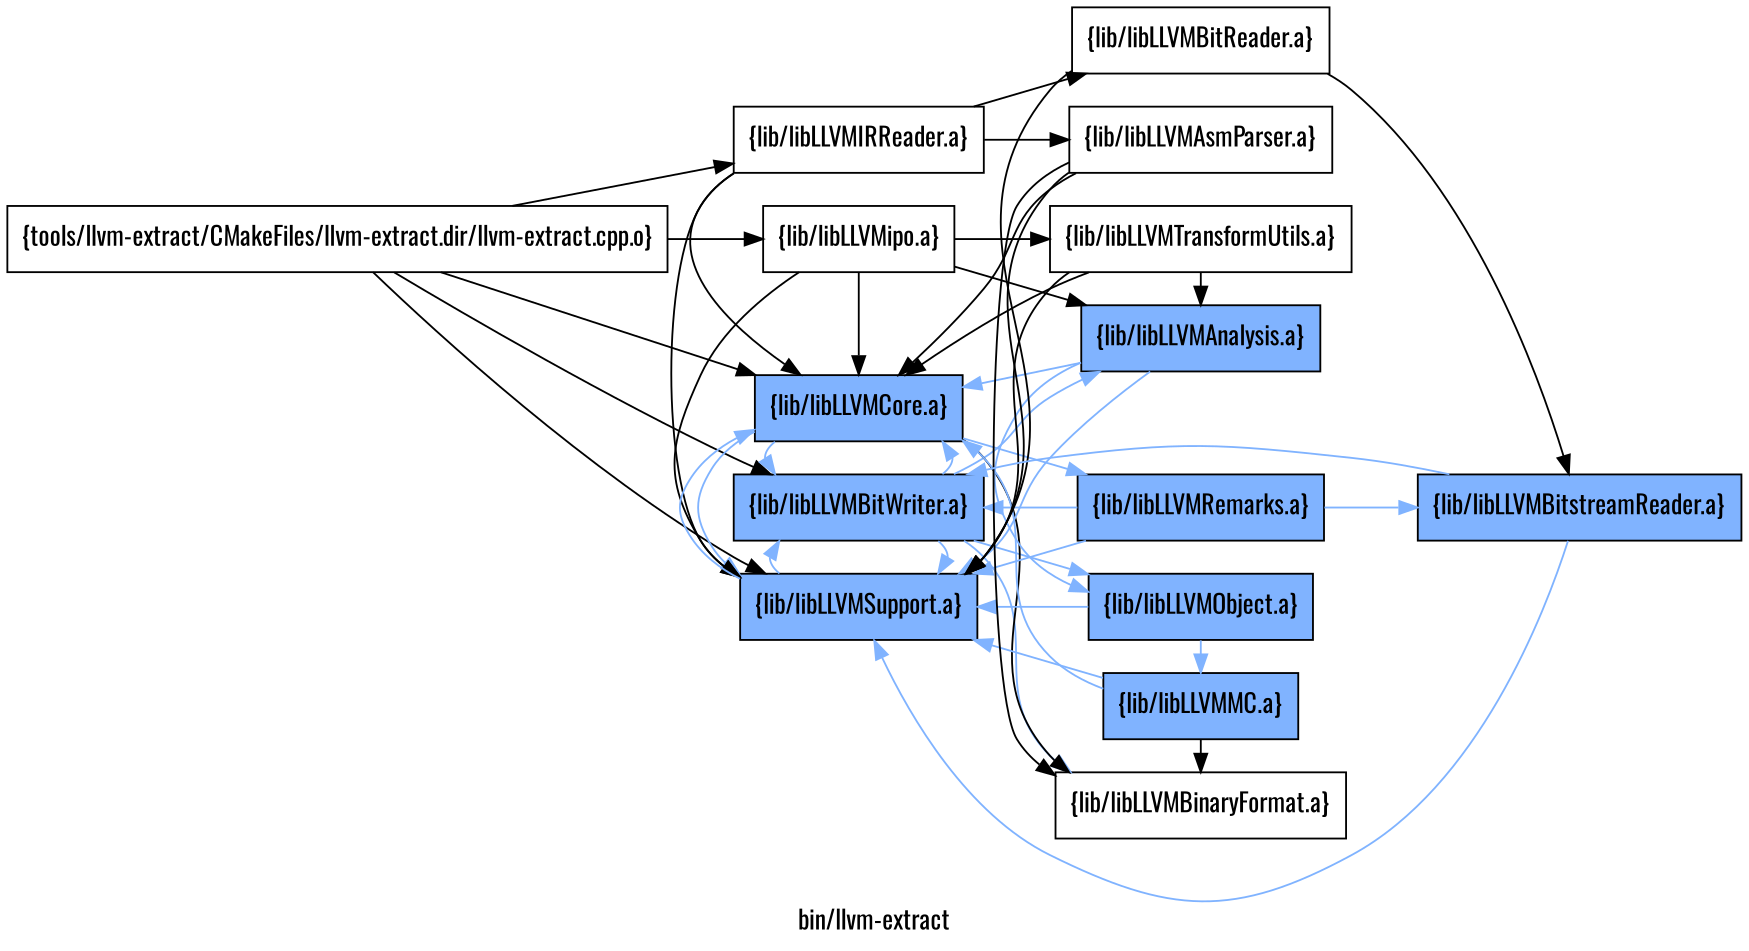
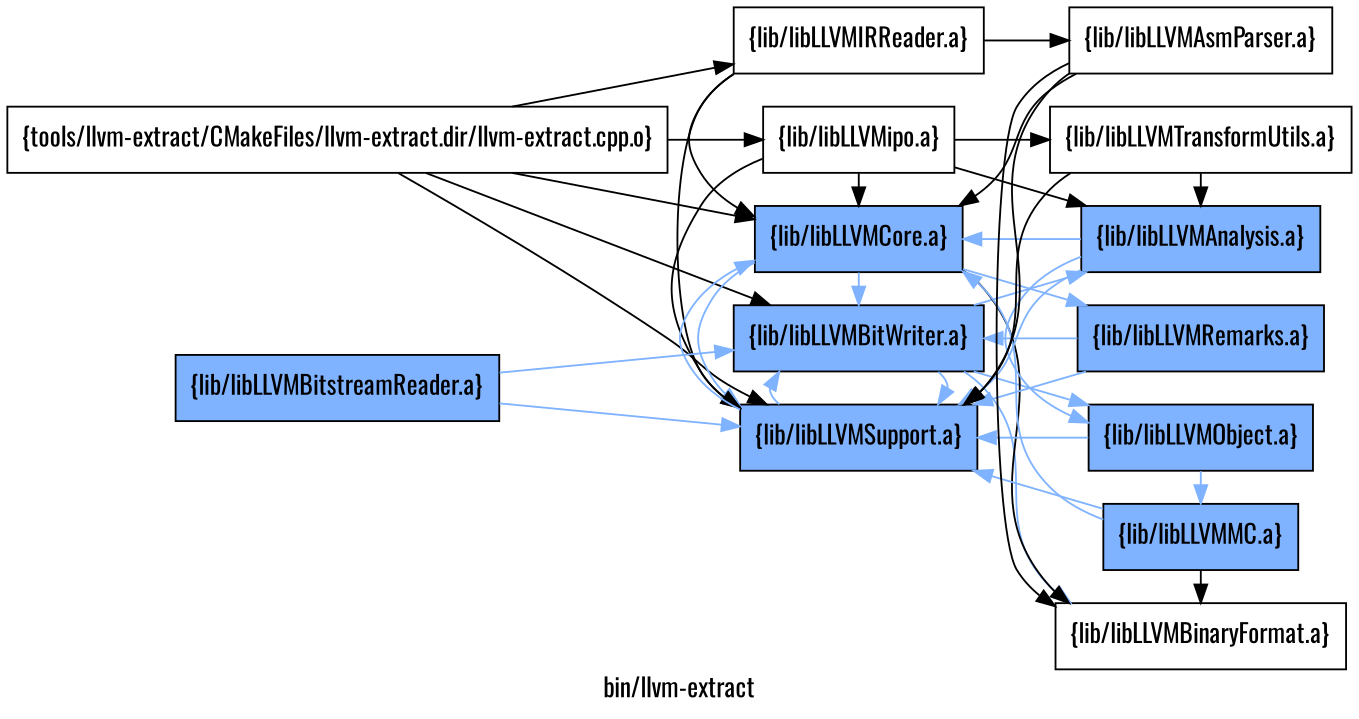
node "{lib/libLLVMBitReader.a}": removed
edge "{lib/libLLVMTransformUtils.a}" -> "{lib/libLLVMCore.a}": removed
edge "{lib/libLLVMBitWriter.a}" -> "{lib/libLLVMCore.a}": removed
edge "{lib/libLLVMRemarks.a}" -> "{lib/libLLVMBitstreamReader.a}": removed
